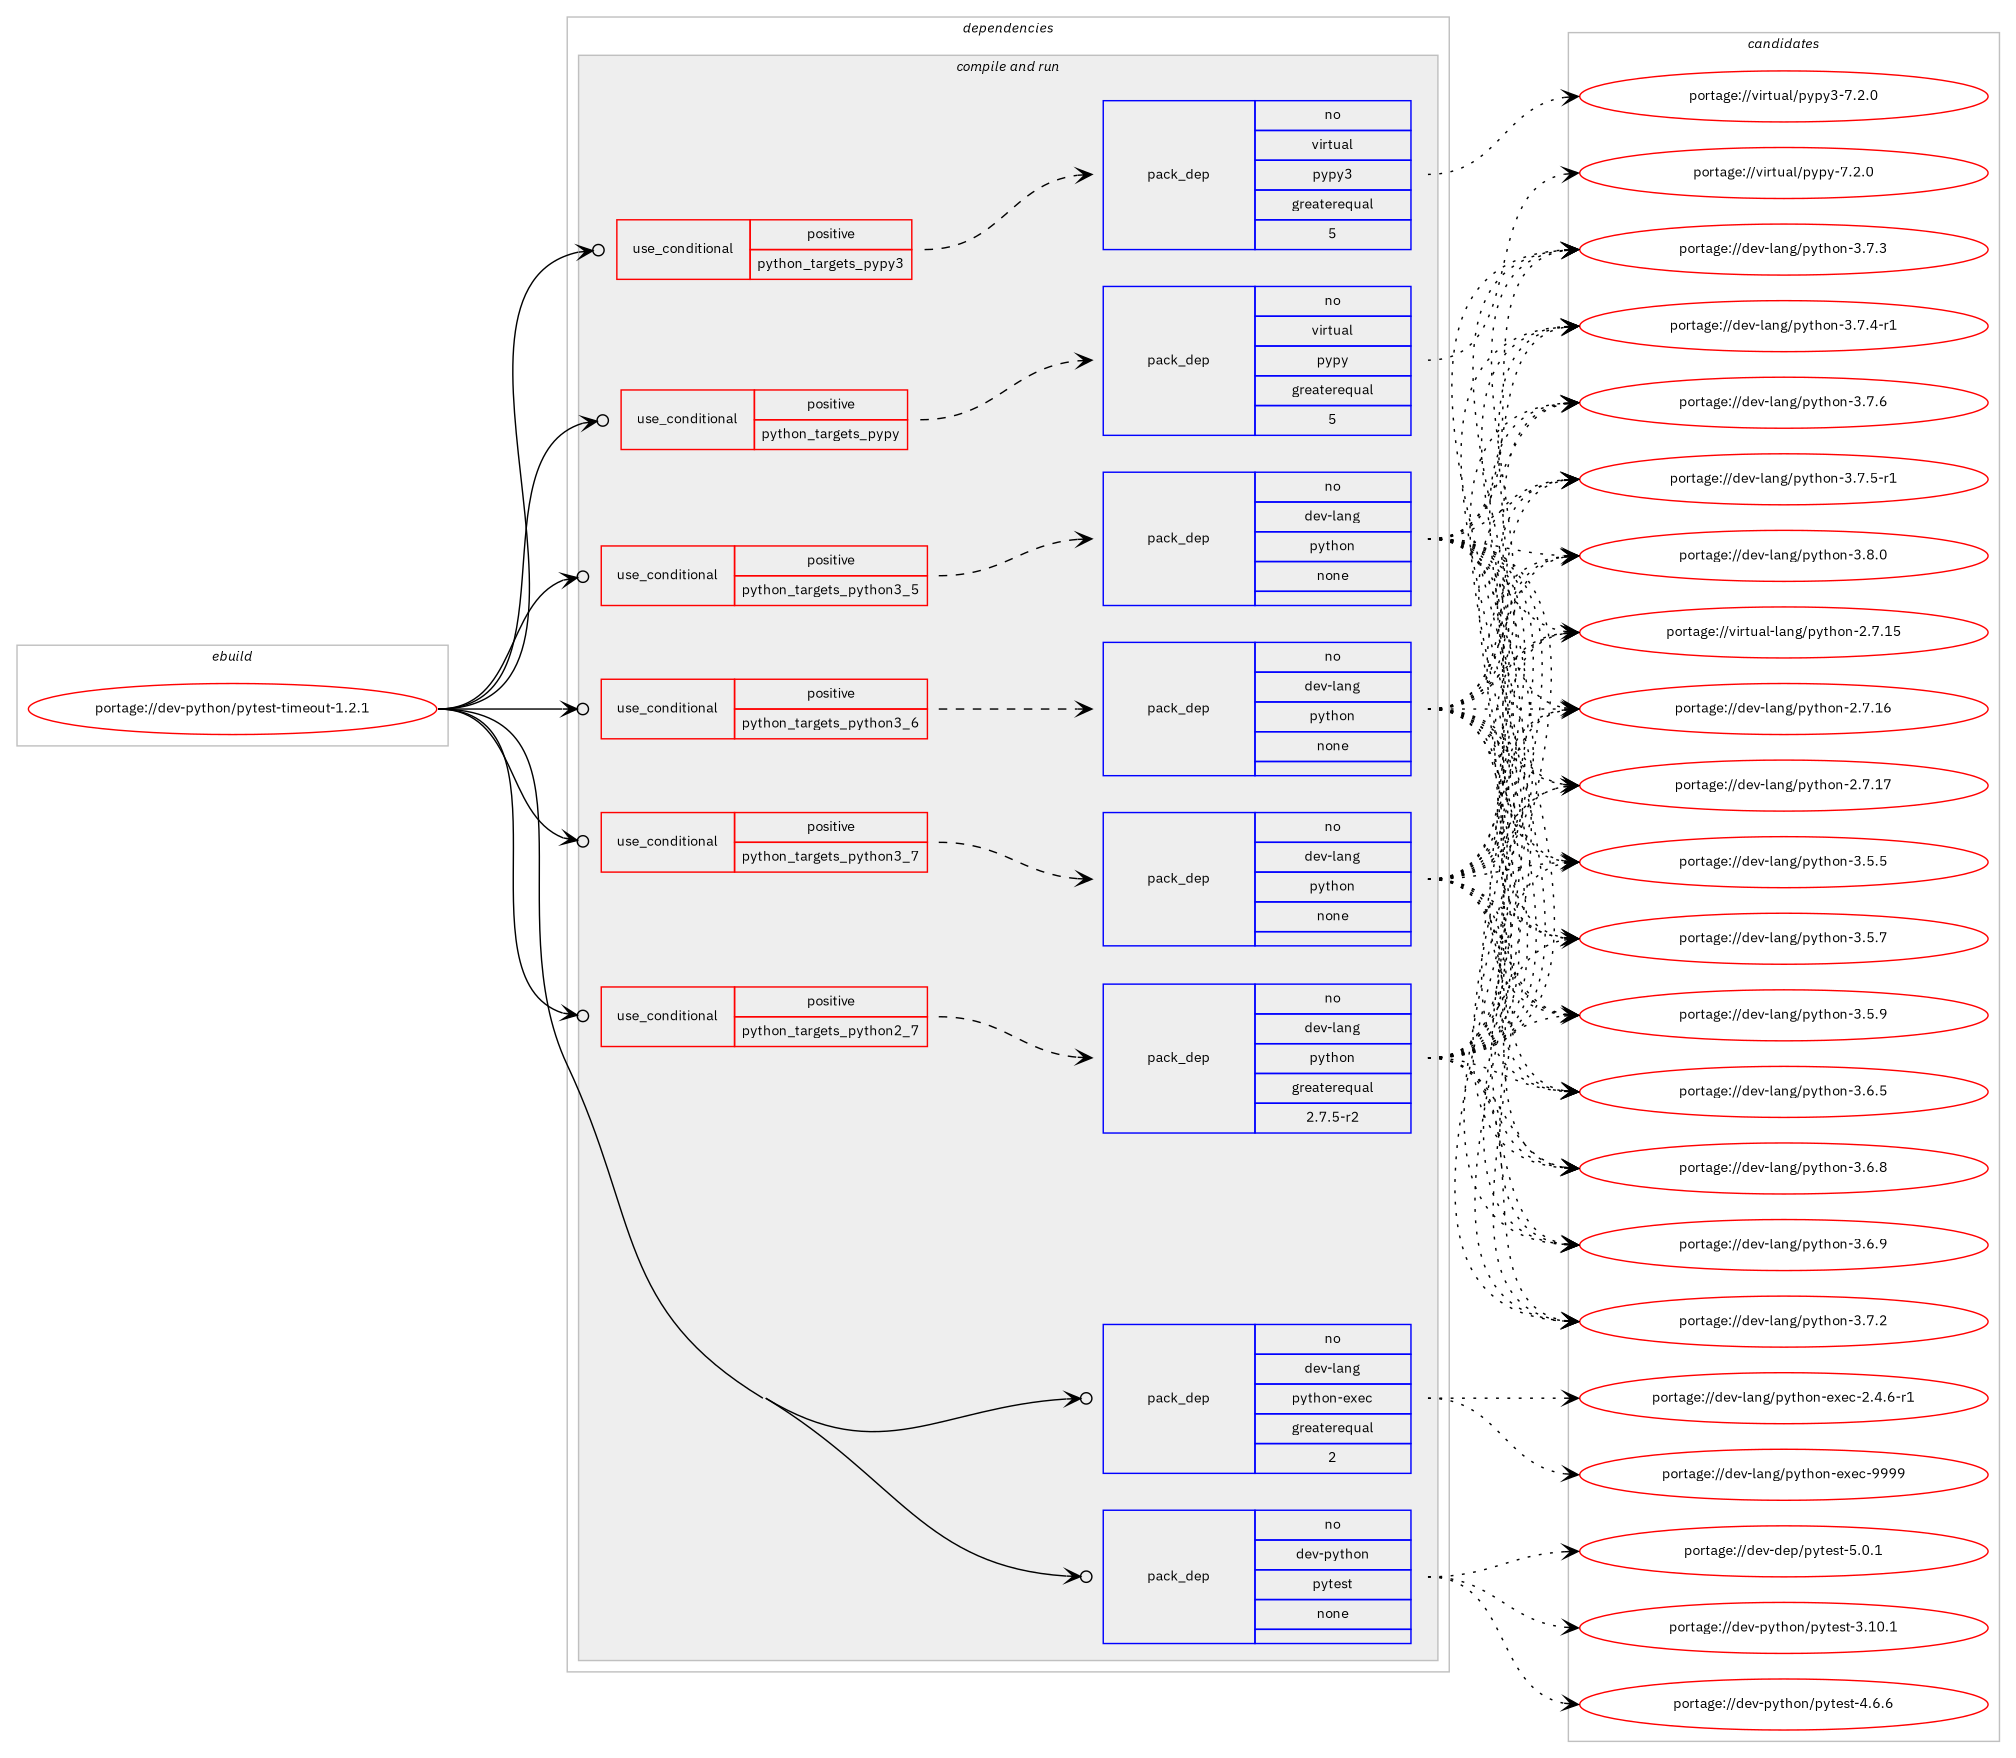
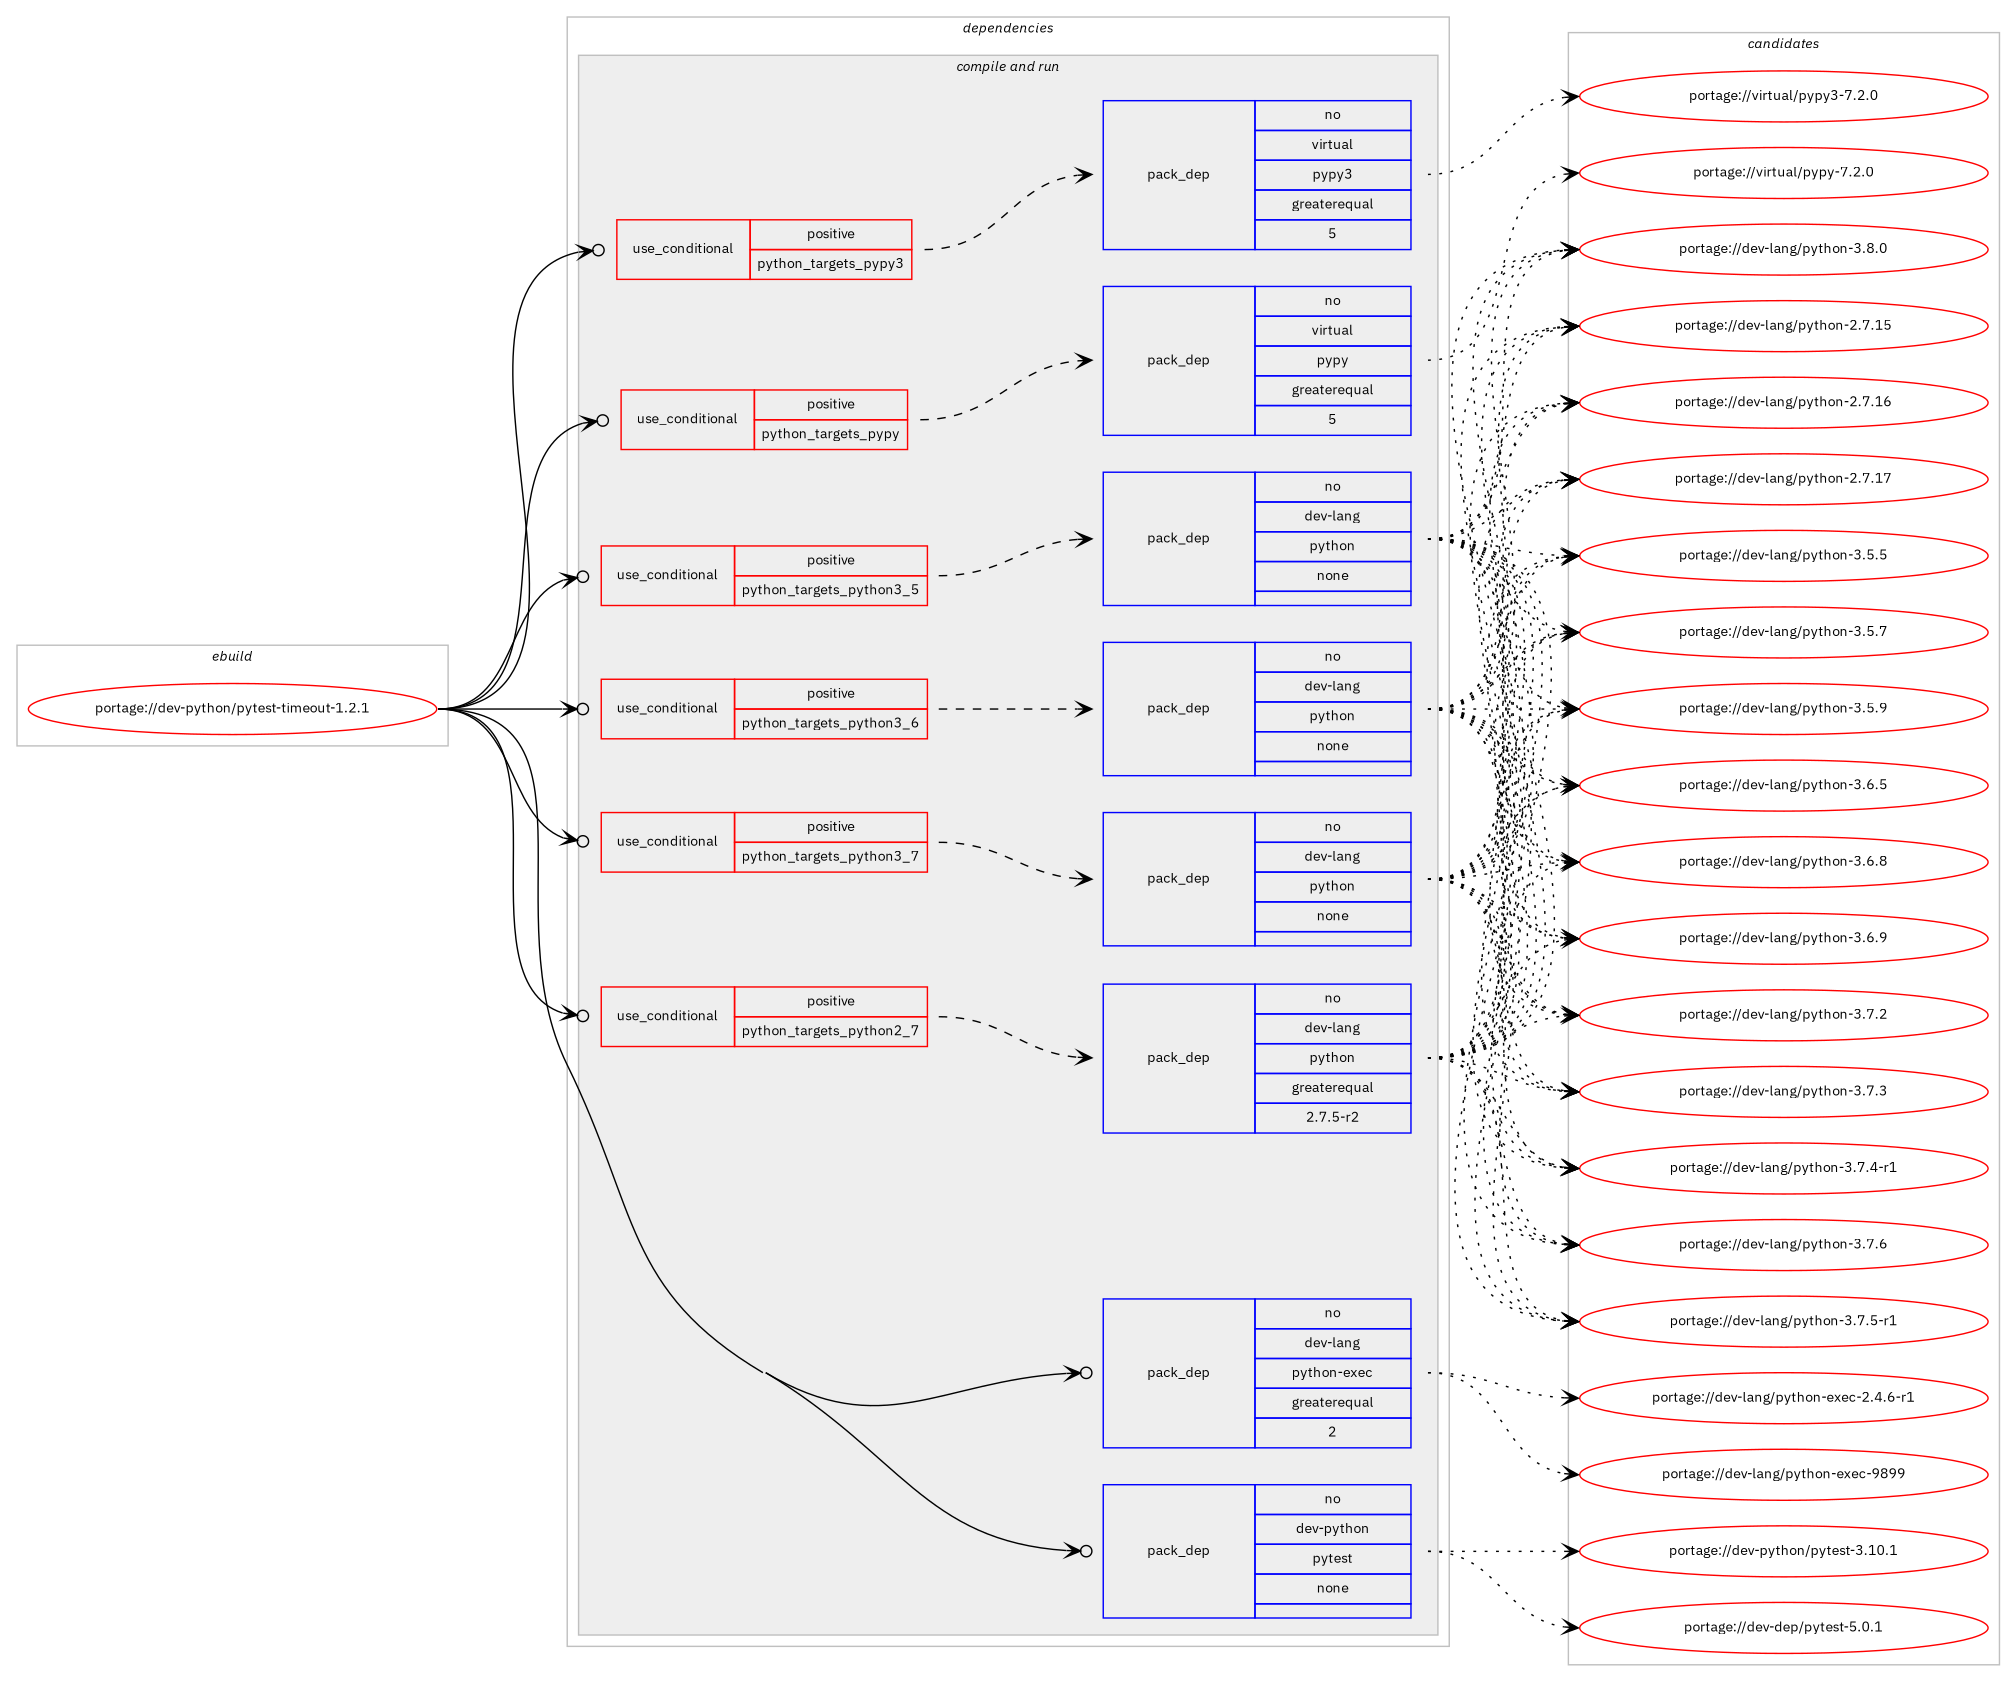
node "portage://virtual-lang/python-2.7.15": label "portage://virtual-lang/python-2.7.15" -> "portage://dev-lang/python-2.7.15"
node "portage://dev-lang/python-exec-9999": label "portage://dev-lang/python-exec-9999" -> "portage://dev-lang/python-exec-9899"
node "portage://dev-python/pytest-4.6.6": removed
